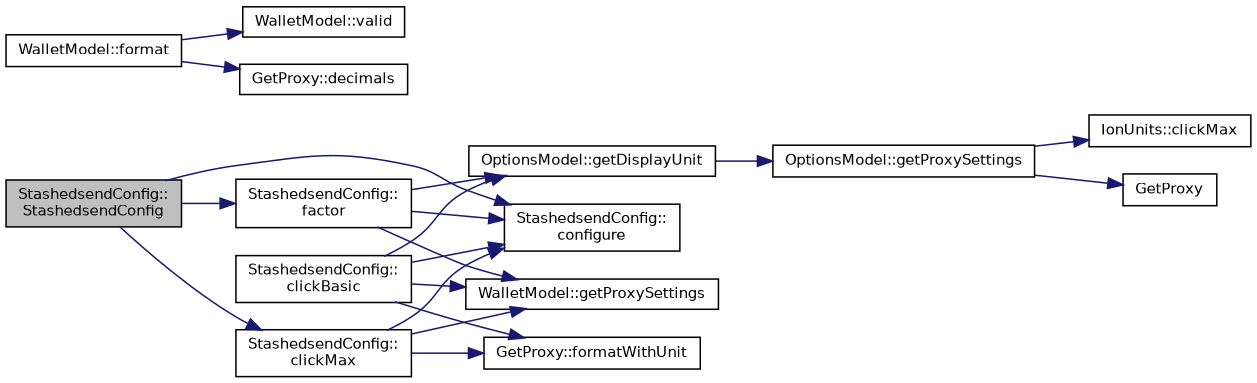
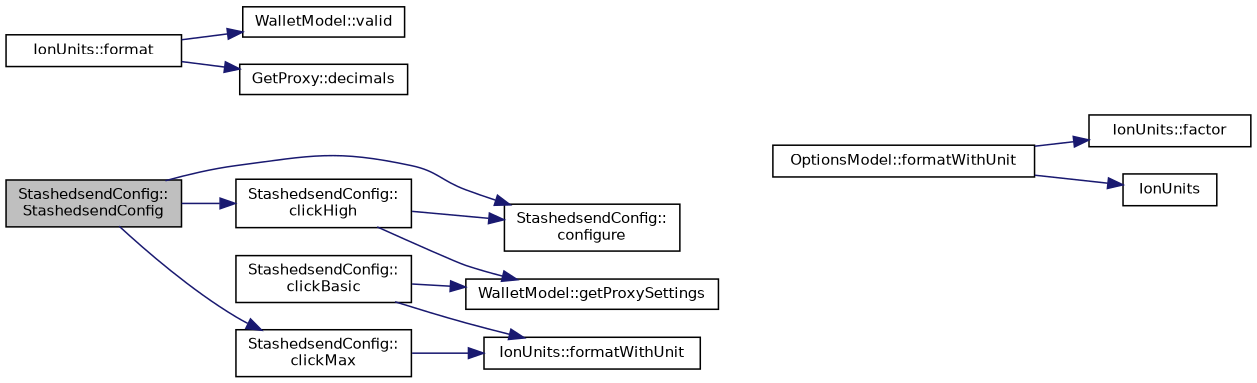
node "WalletModel::format": label "WalletModel::format" -> "IonUnits::format"
node "IonUnits::clickMax": label "IonUnits::clickMax" -> "IonUnits::factor"
node "OptionsModel::getDisplayUnit": removed
node "OptionsModel::getProxySettings": label "OptionsModel::getProxySettings" -> "OptionsModel::formatWithUnit"
node "GetProxy": label "GetProxy" -> "IonUnits"
node "StashedsendConfig:: factor": label "StashedsendConfig:: factor" -> "StashedsendConfig:: clickHigh"
edge "StashedsendConfig:: clickBasic" -> "StashedsendConfig:: configure": removed
edge "StashedsendConfig:: clickMax" -> "StashedsendConfig:: configure": removed
edge "StashedsendConfig:: clickMax" -> "WalletModel::getProxySettings": removed
node "GetProxy::formatWithUnit": label "GetProxy::formatWithUnit" -> "IonUnits::formatWithUnit"
